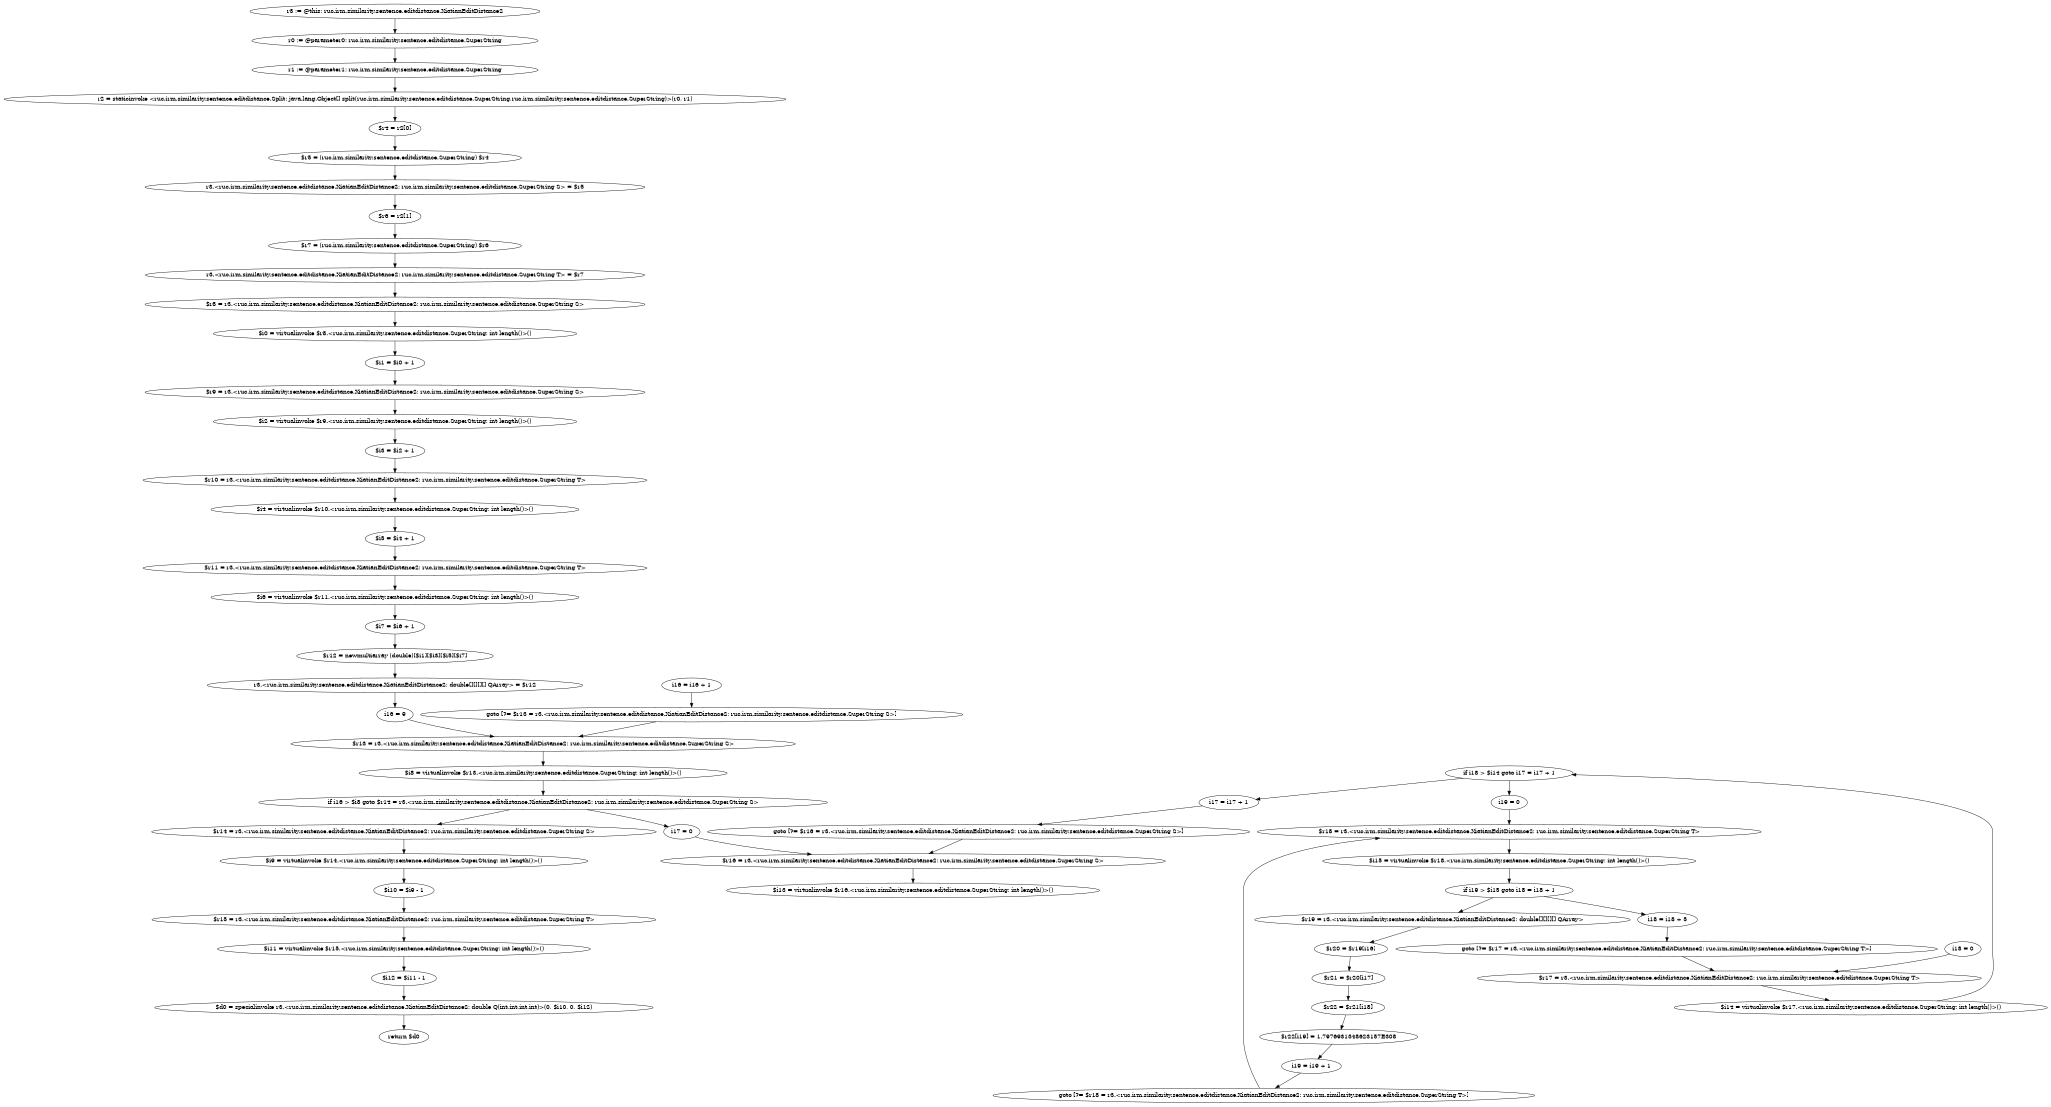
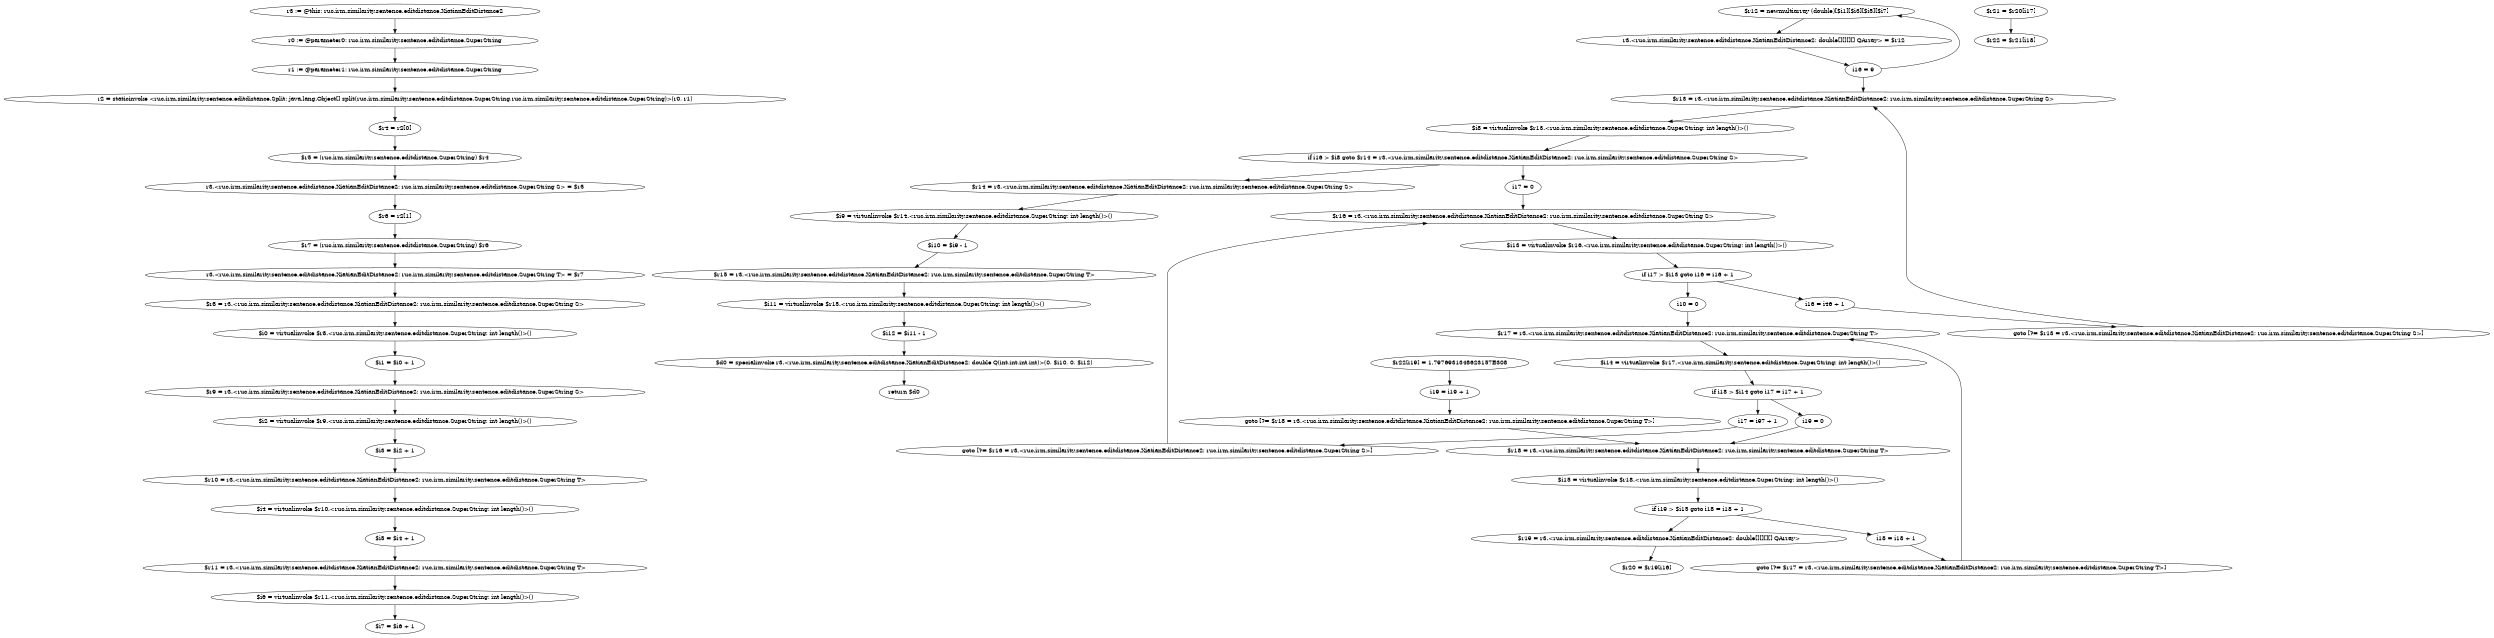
node "if i17 > $i13 goto i16 = i16 + 1": added
edge "$i7 = $i6 + 1" -> "$r12 = newmultiarray (double)[$i1][$i3][$i5][$i7]": now "i16 = 9" -> "$r12 = newmultiarray (double)[$i1][$i3][$i5][$i7]"
node "i16 = i16 + 1": label "i16 = i16 + 1" -> "i16 = i46 + 1"
node "i17 = i17 + 1": label "i17 = i17 + 1" -> "i17 = i97 + 1"
node "i18 = i18 + 5": label "i18 = i18 + 5" -> "i18 = i18 + 1"
node "i18 = 0": label "i18 = 0" -> "i10 = 0"
edge "$r20 = $r19[i16]" -> "$r21 = $r20[i17]": removed
edge "$r22 = $r21[i18]" -> "$r22[i19] = 1.7976931348623157E308": removed
